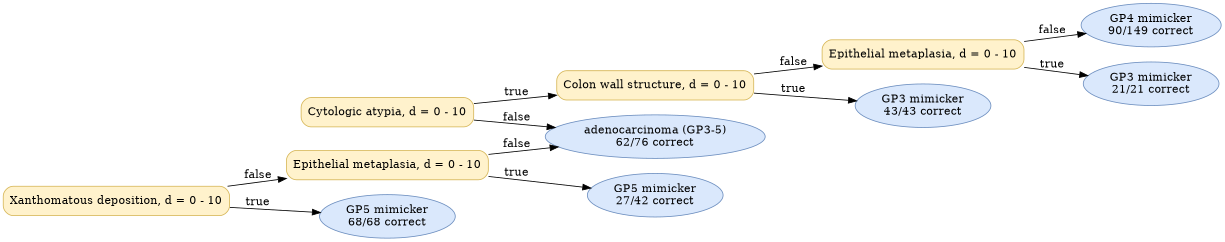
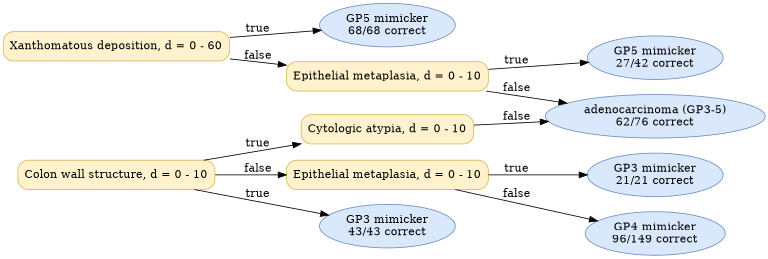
node "GP4 mimicker": text "90/149 correct" -> "96/149 correct"
edge "Cytologic atypia, d = 0 - 10" -> "Colon wall structure, d = 0 - 10": reversed
node "Xanthomatous deposition, d = 0 - 10": label "Xanthomatous deposition, d = 0 - 10" -> "Xanthomatous deposition, d = 0 - 60"
